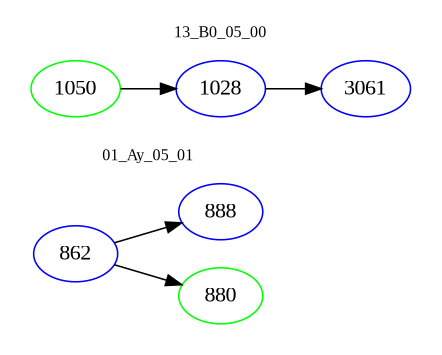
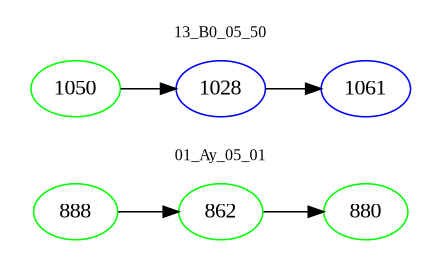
cluster "13_B0_05_00": label "13_B0_05_00" -> "13_B0_05_50"
node "3061": label "3061" -> "1061"
node "888": color blue -> green
edge "862" -> "888": reversed
node "862": color blue -> green
